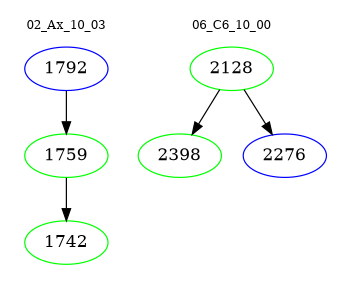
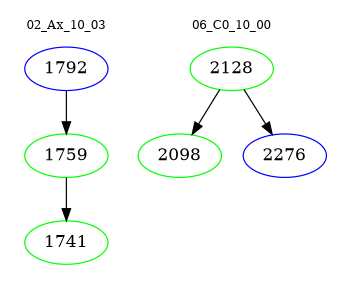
cluster "06_C6_10_00": label "06_C6_10_00" -> "06_C0_10_00"
node "2398": label "2398" -> "2098"
node "1742": label "1742" -> "1741"
